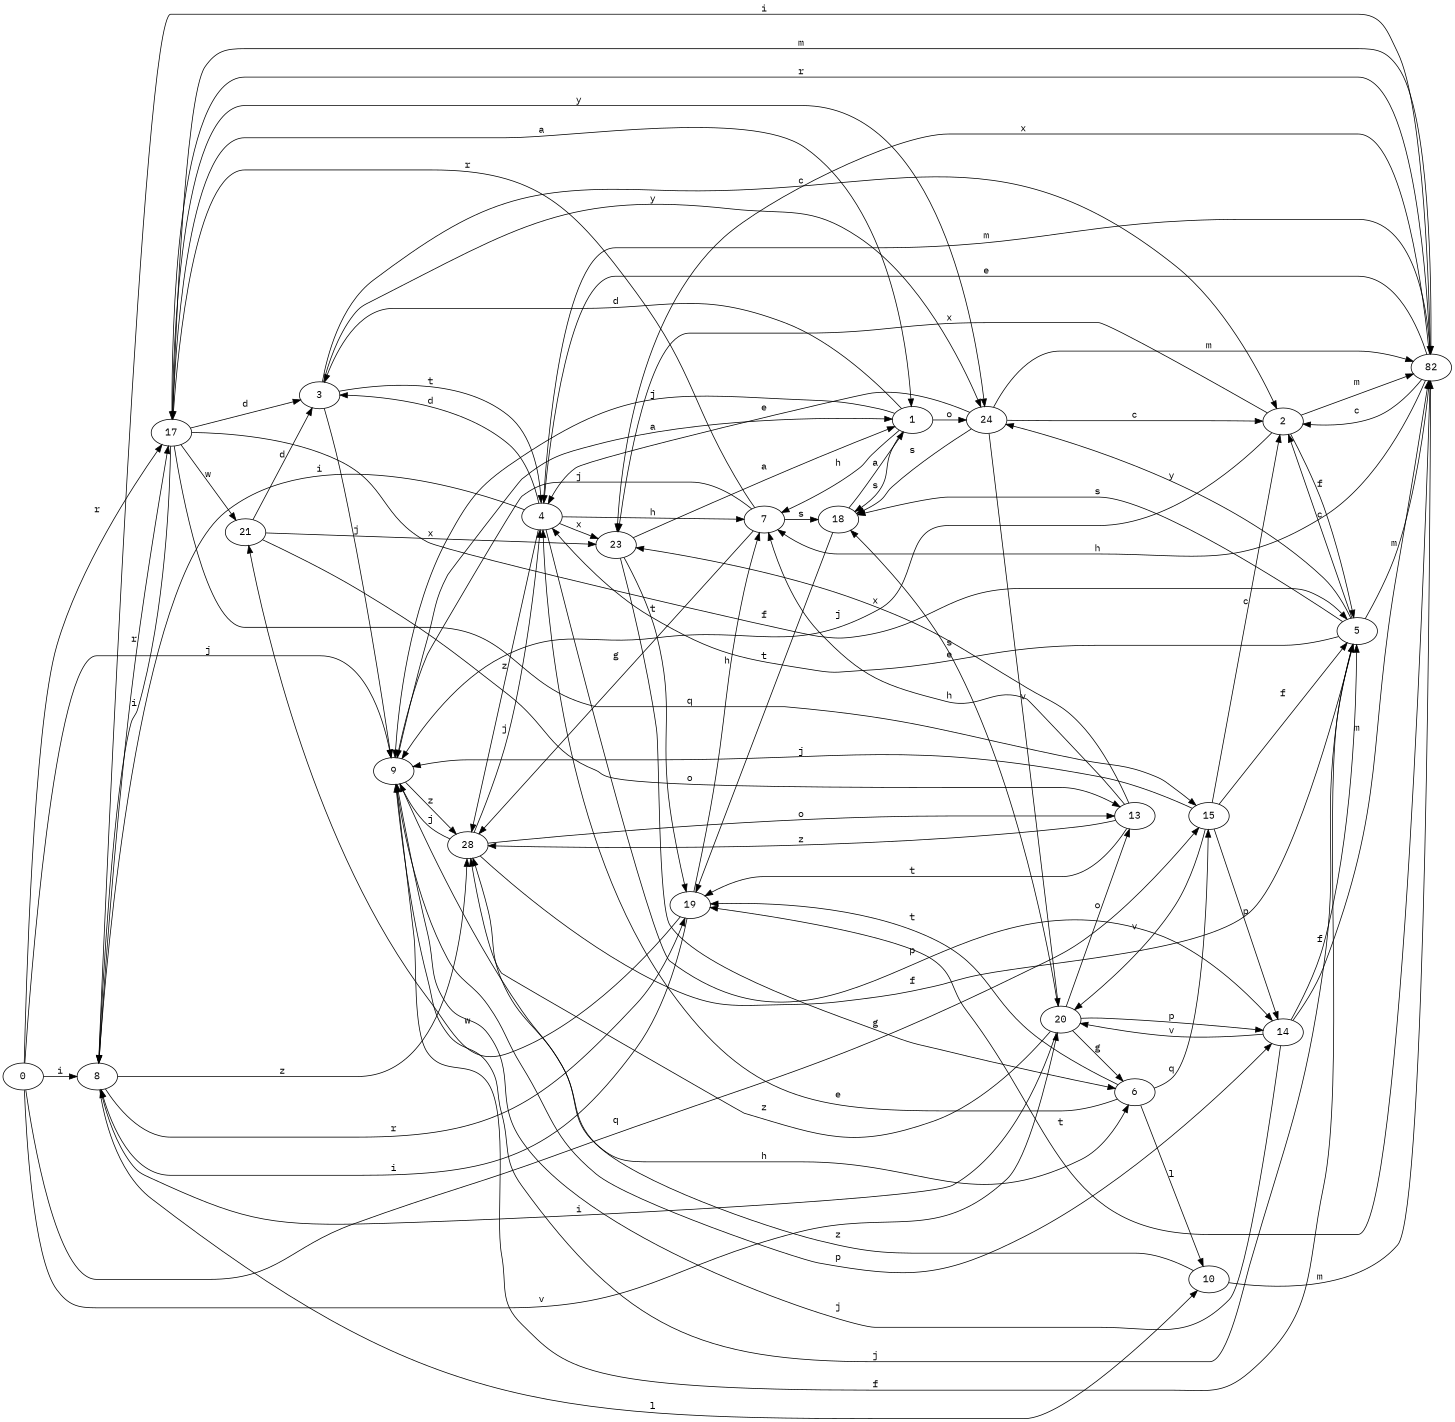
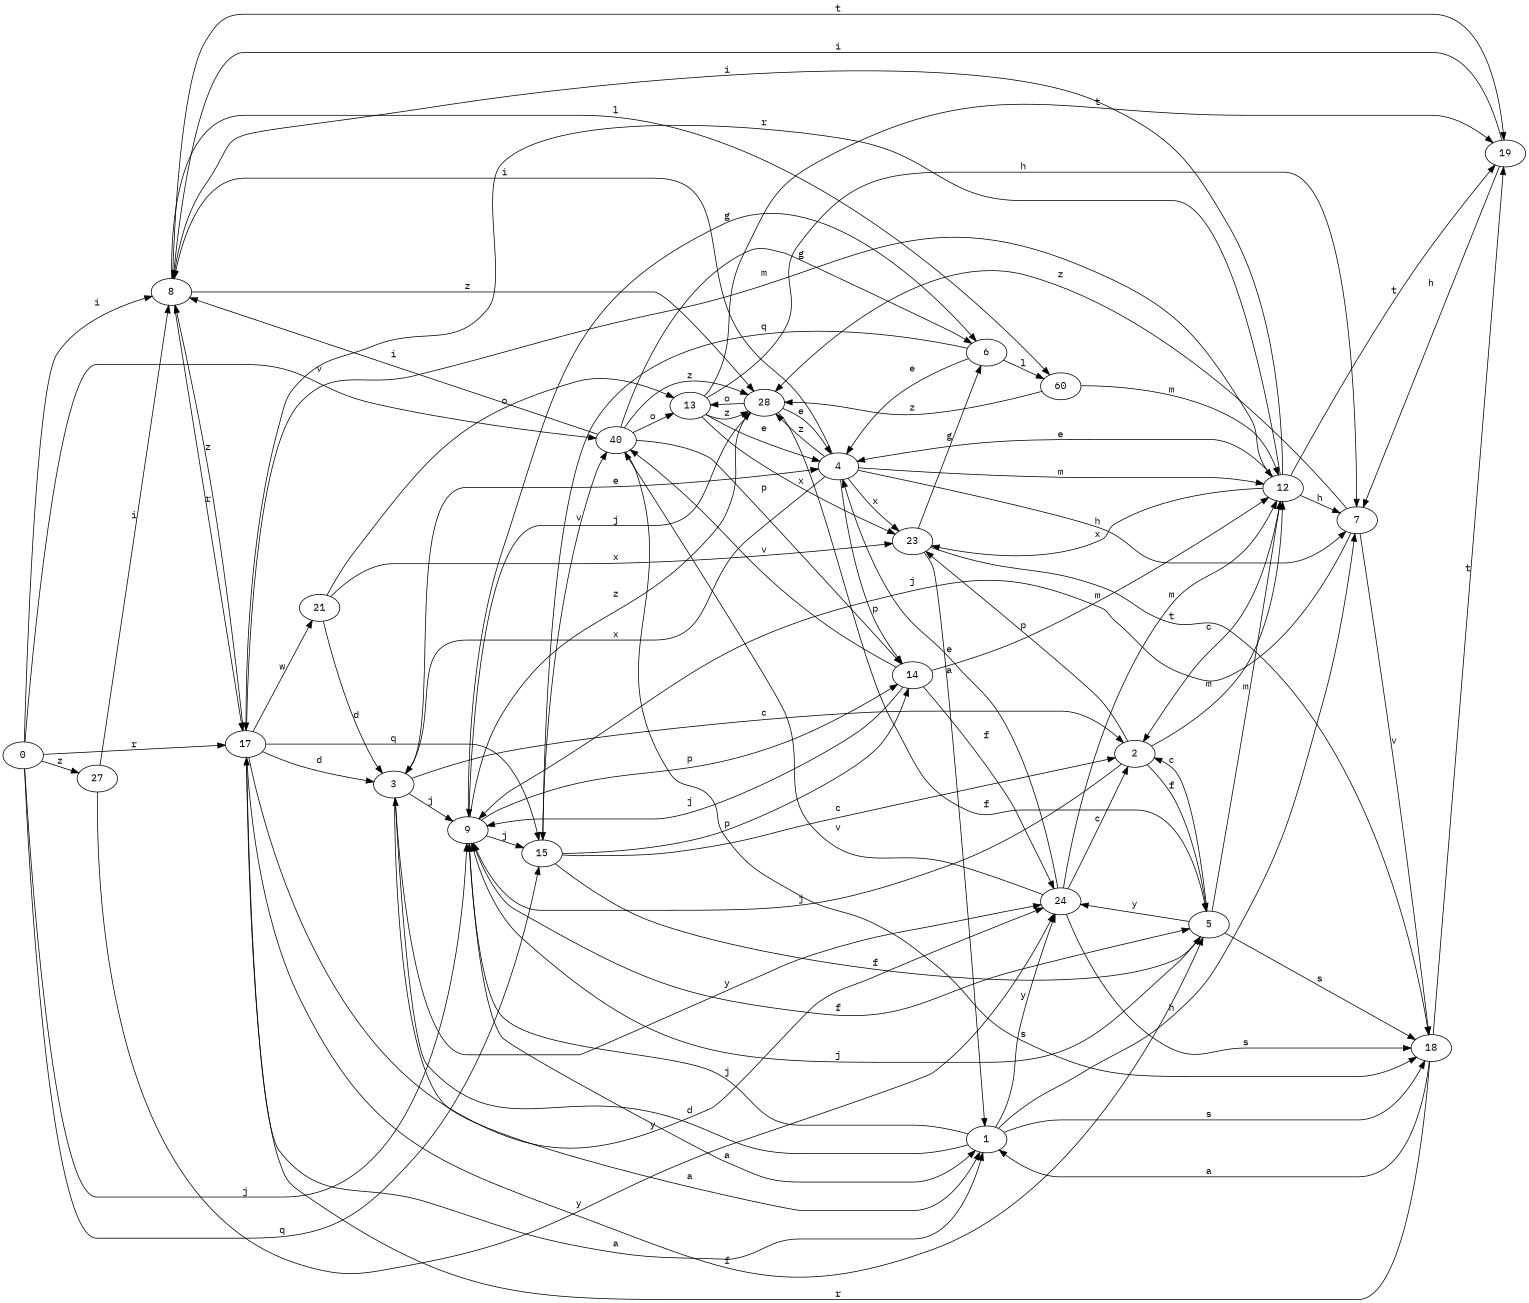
edge "7" -> "17": now "18" -> "17"
edge "2" -> "23": label "x" -> "p"
node "82": label "82" -> "12"
edge "3" -> "4": label "t" -> "e"
edge "4" -> "3": label "d" -> "x"
edge "1" -> "24": label "o" -> "y"
edge "7" -> "18": label "s" -> "v"
edge "7" -> "28": label "g" -> "z"
edge "5" -> "4": now "13" -> "4"
edge "17" -> "8": label "i" -> "z"
edge "23" -> "19": now "23" -> "18"
edge "28" -> "4": label "j" -> "e"
edge "15" -> "9": reversed
node "27": added
edge "14" -> "5": now "14" -> "24"
edge "19" -> "21": removed, label "w"
edge "6" -> "19": removed, label "t"
node "20": label "20" -> "40"
edge "8" -> "19": label "r" -> "t"
edge "3" -> "1": added, label "a"
edge "9" -> "6": label "h" -> "g"
node "10": label "10" -> "60"
